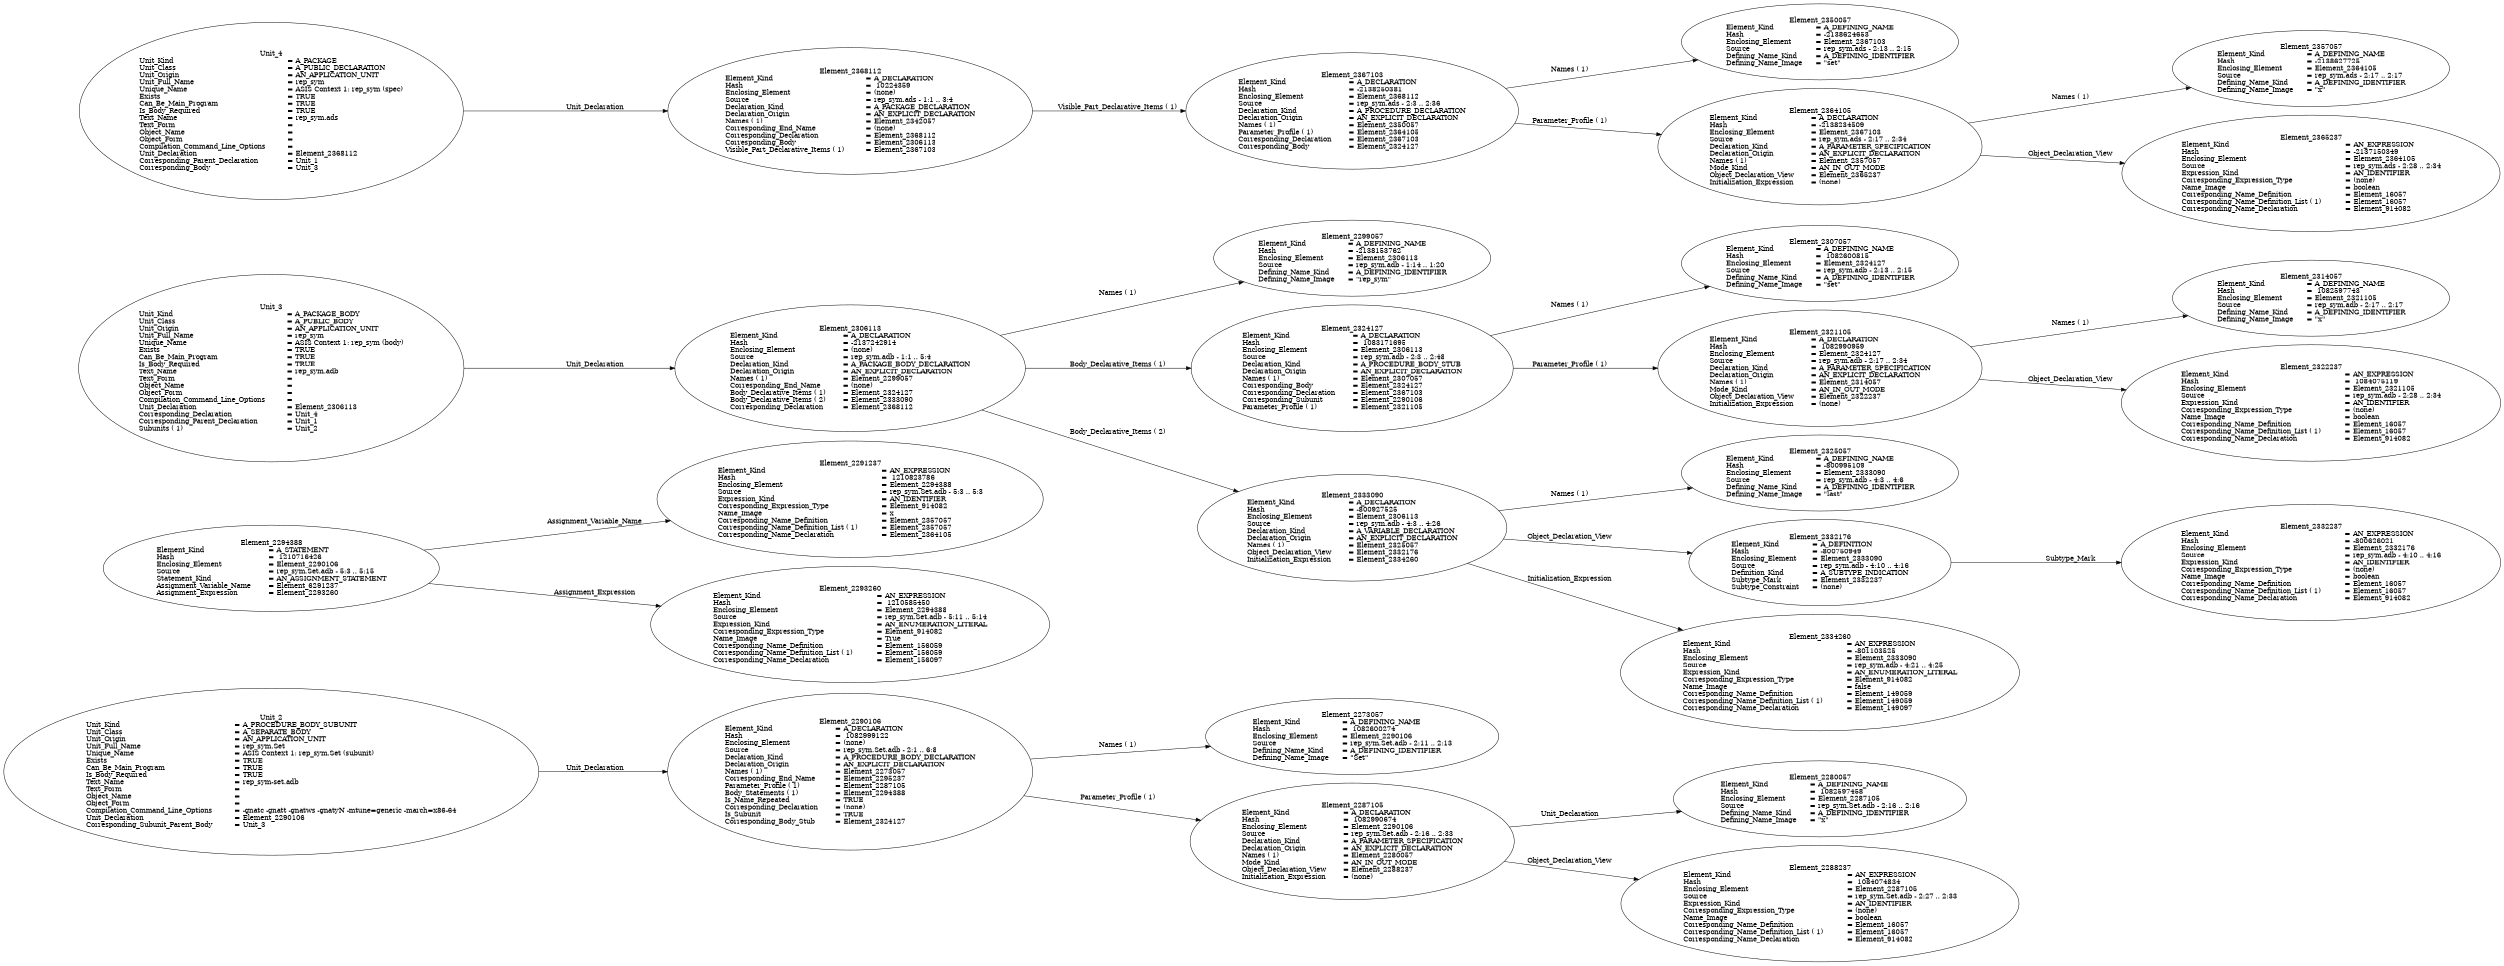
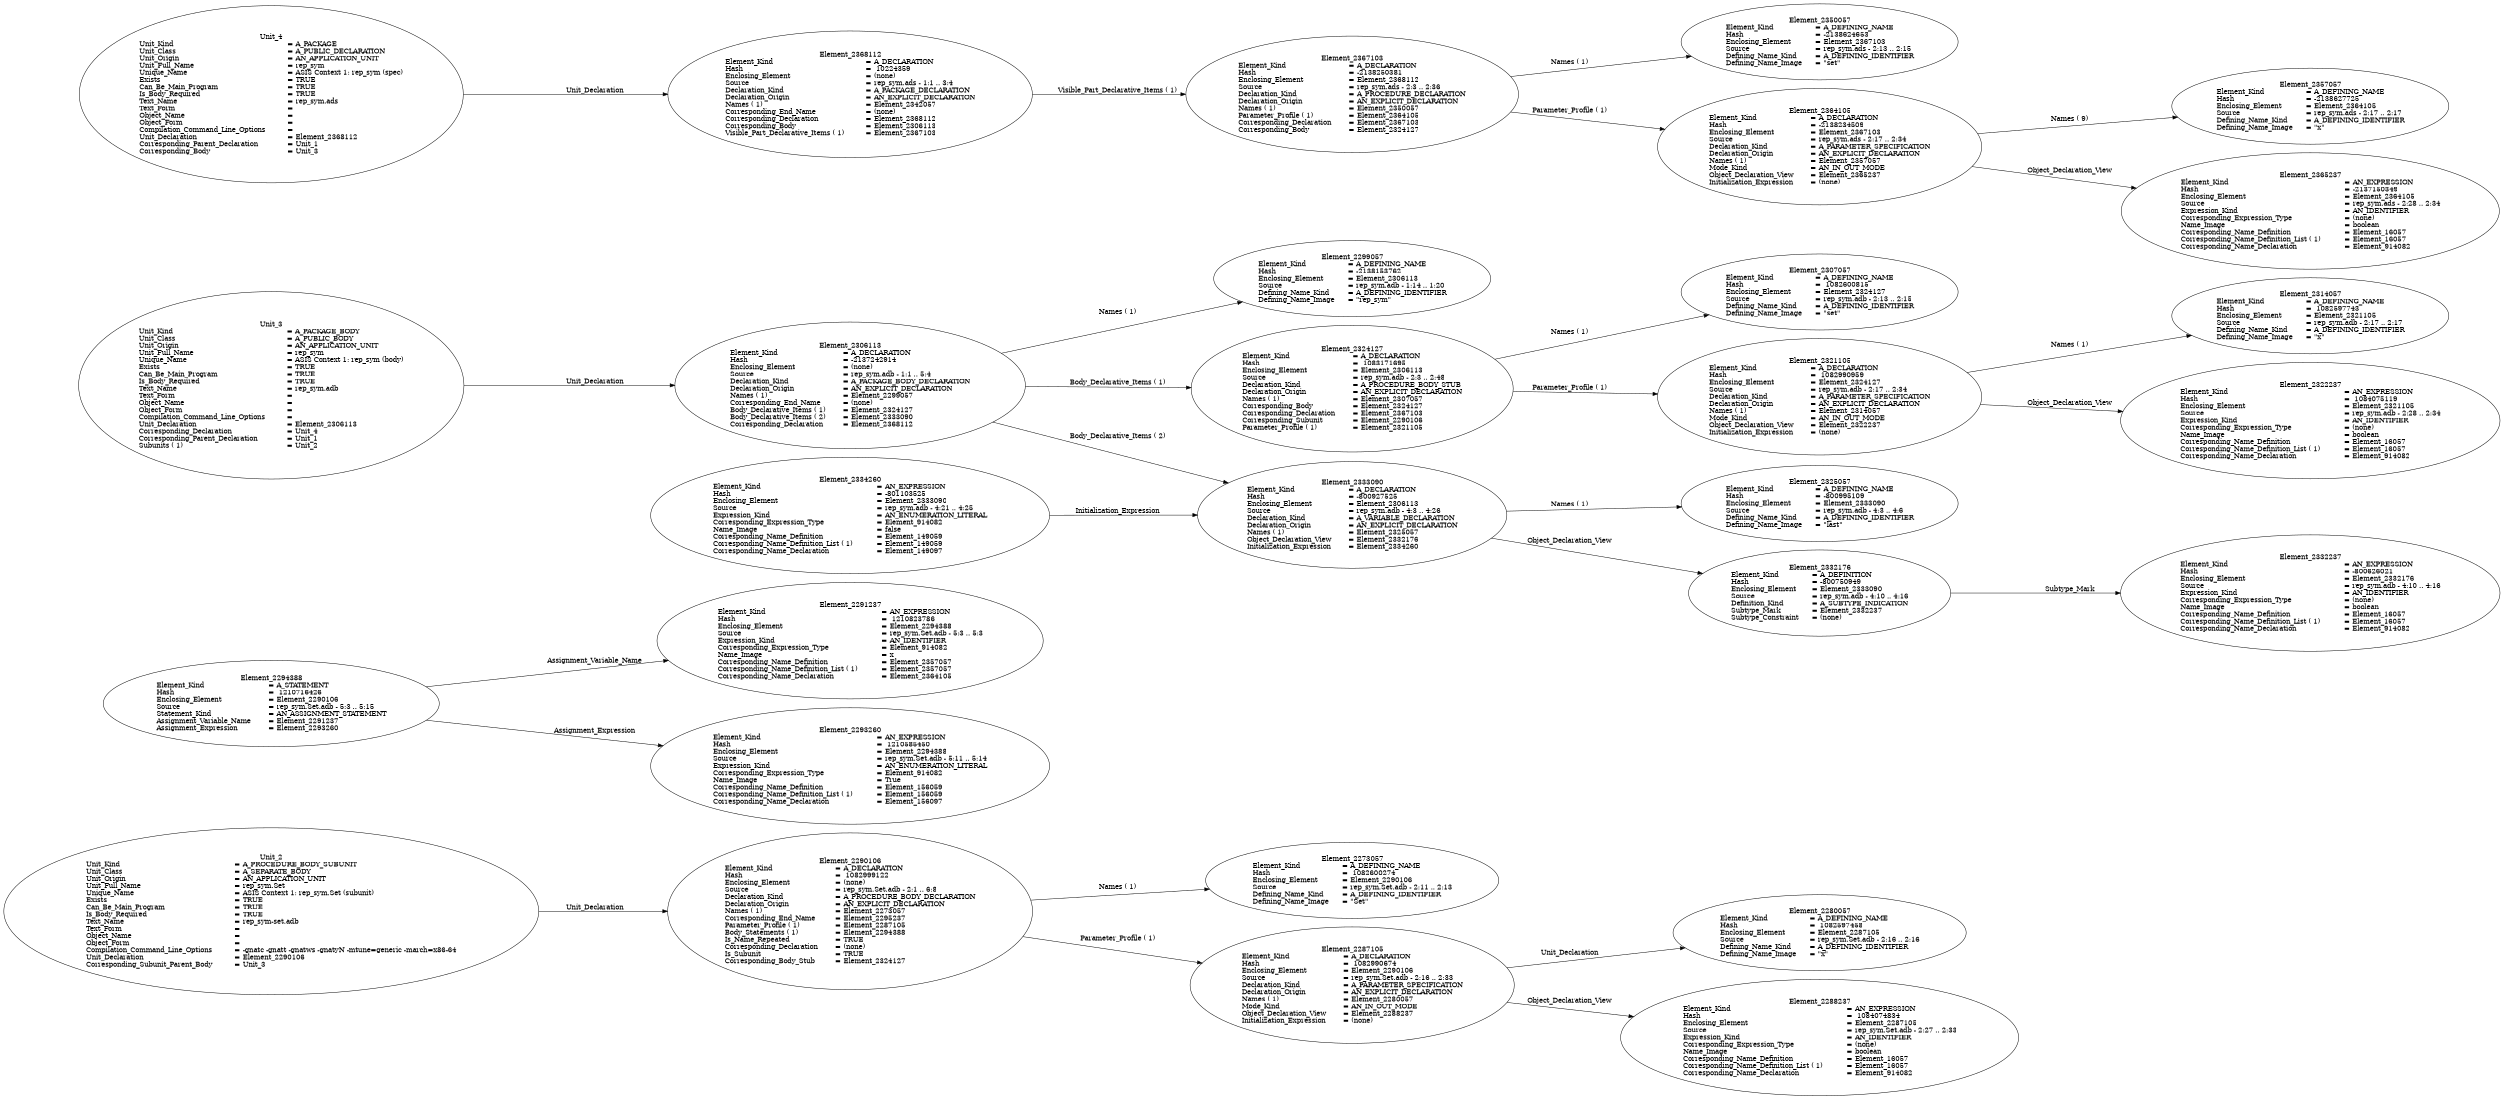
edge "Element_2364105" -> "Element_2357057": label "Names ( 1)" -> "Names ( 9)"
node "Element_2294388": text "Element_6291237" -> "Element_2291237"
edge "Element_2333090" -> "Element_2334260": reversed
